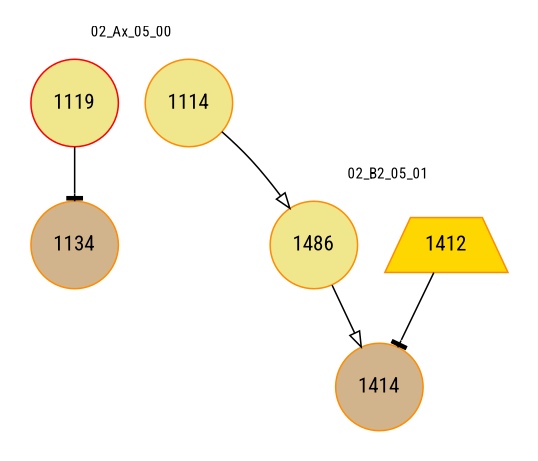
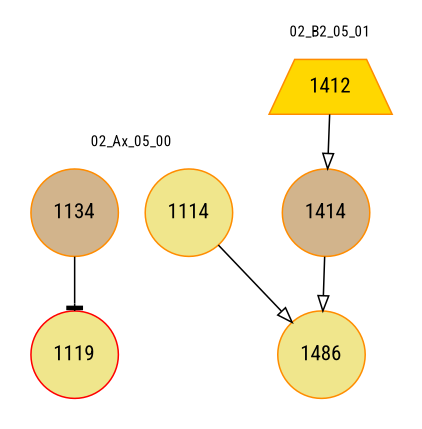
edge "1119" -> "1134": reversed
edge "1412" -> "1414": arrowhead tee -> onormal
edge "1486" -> "1414": reversed
